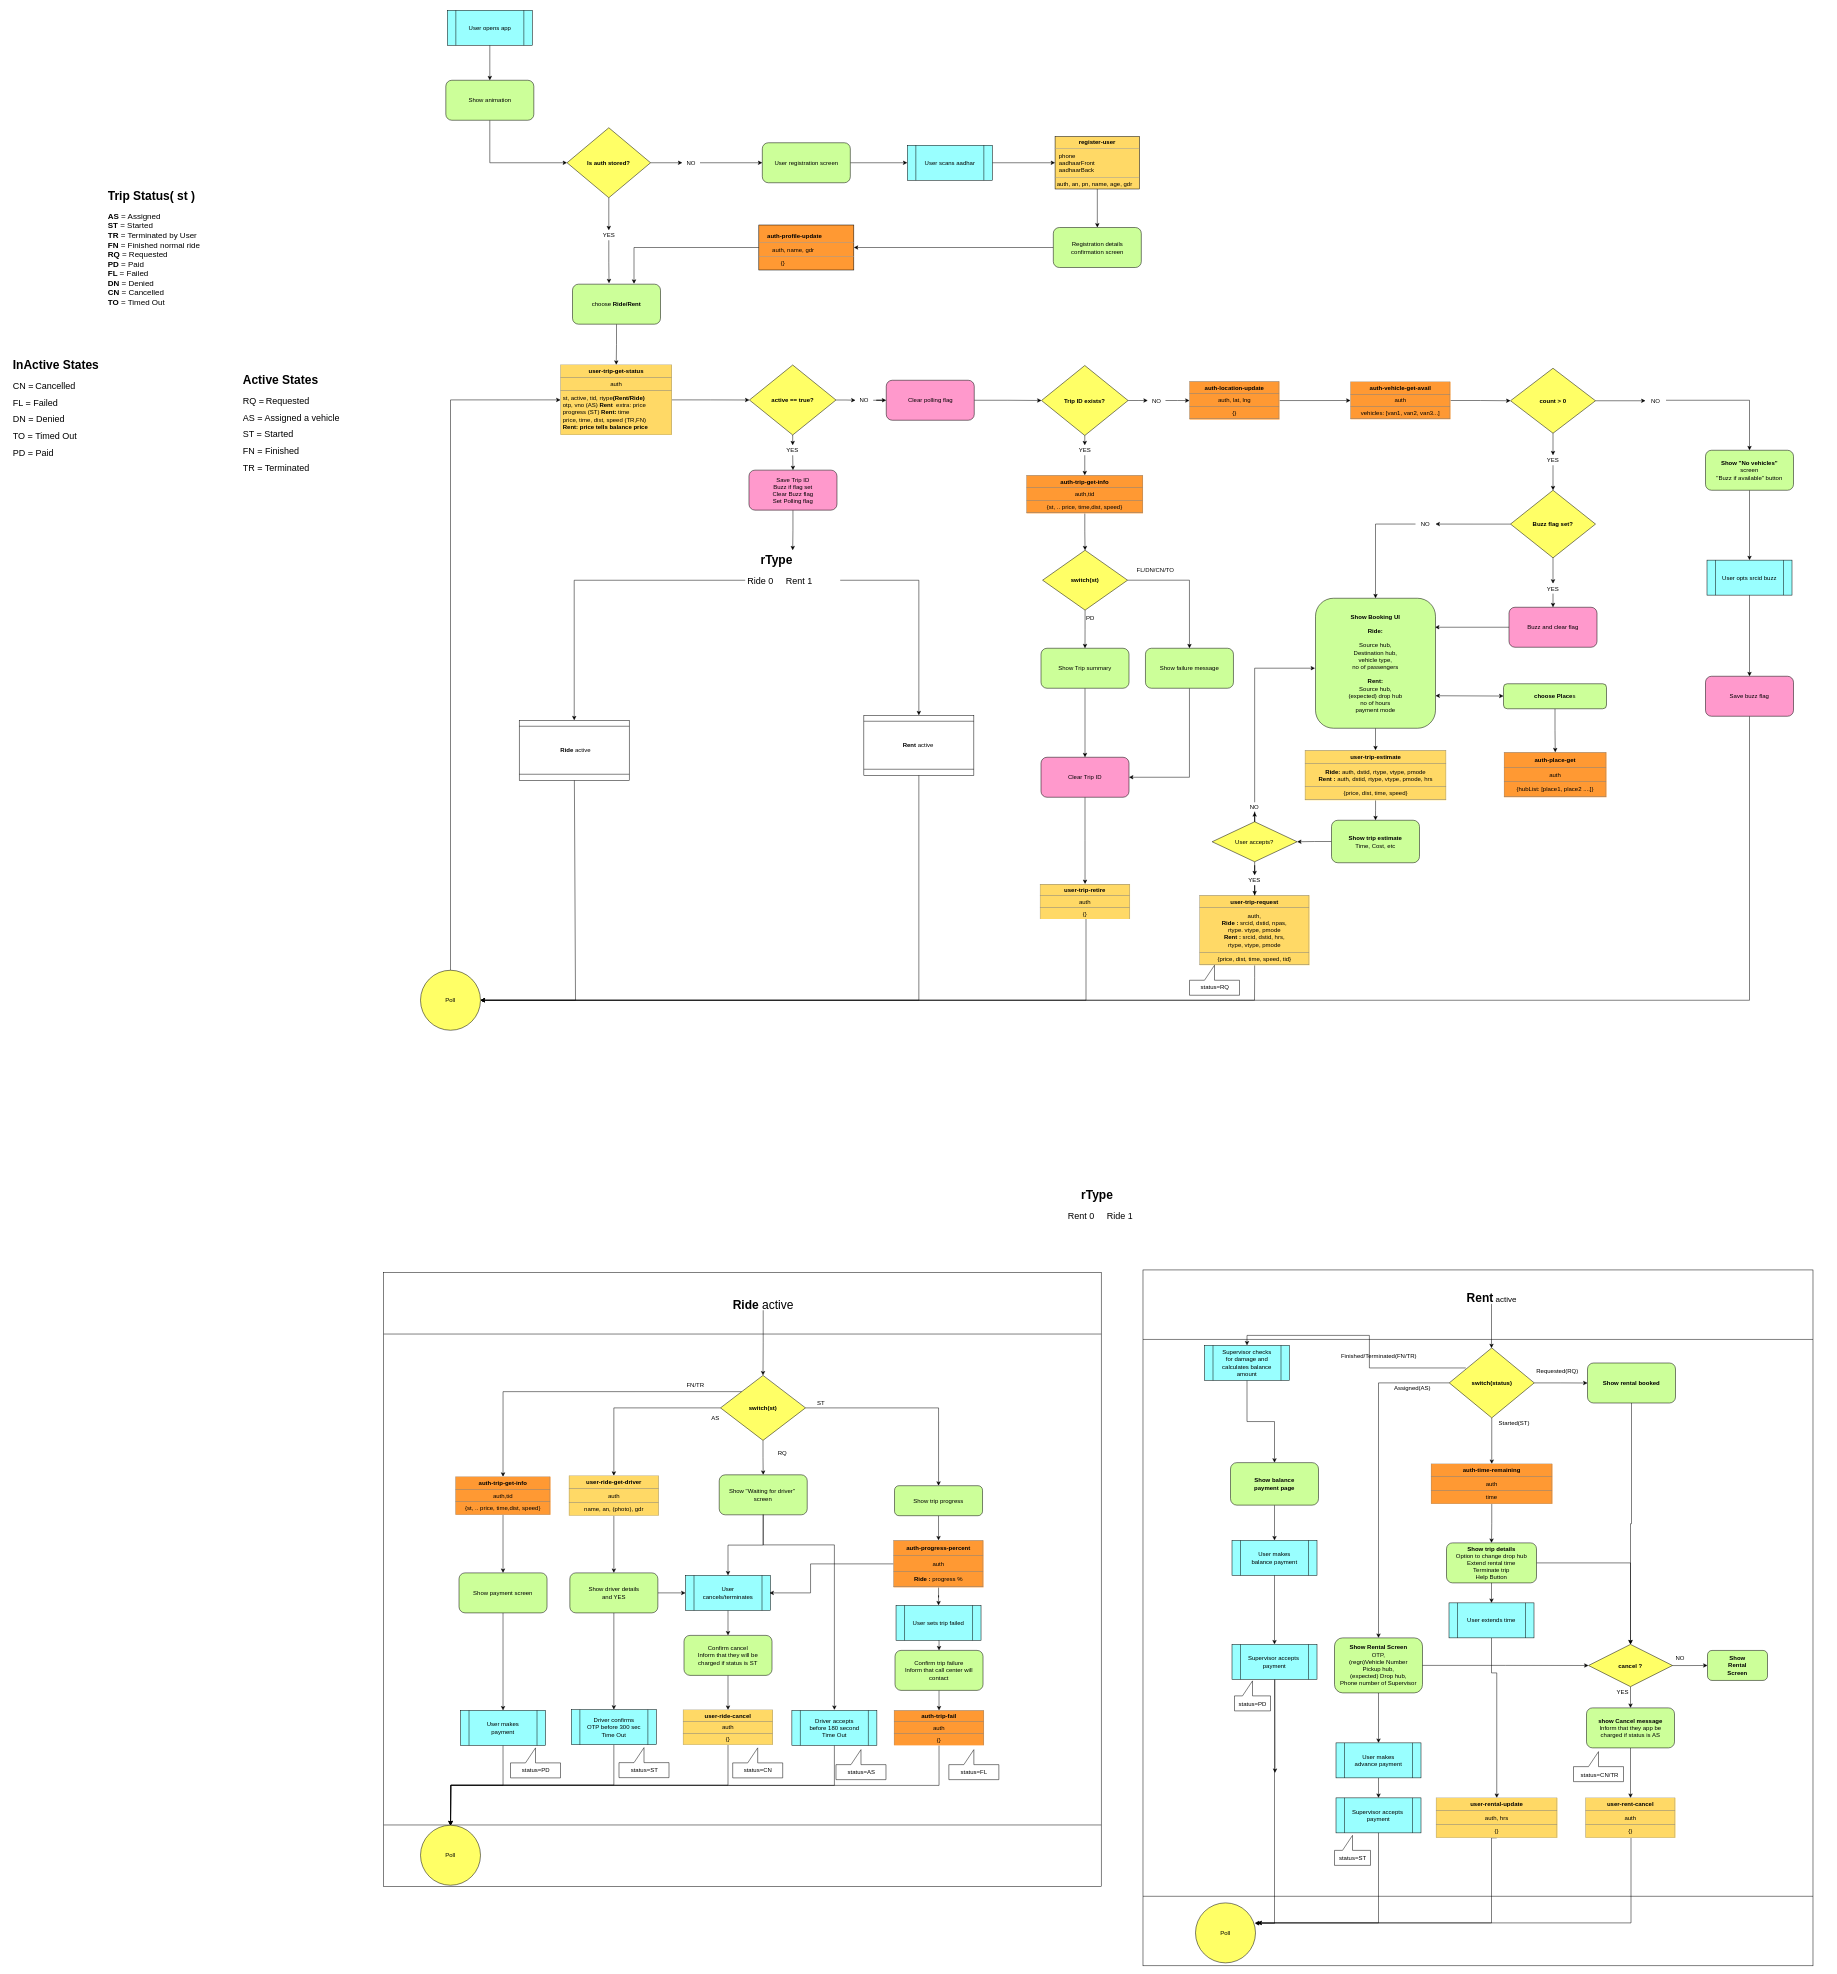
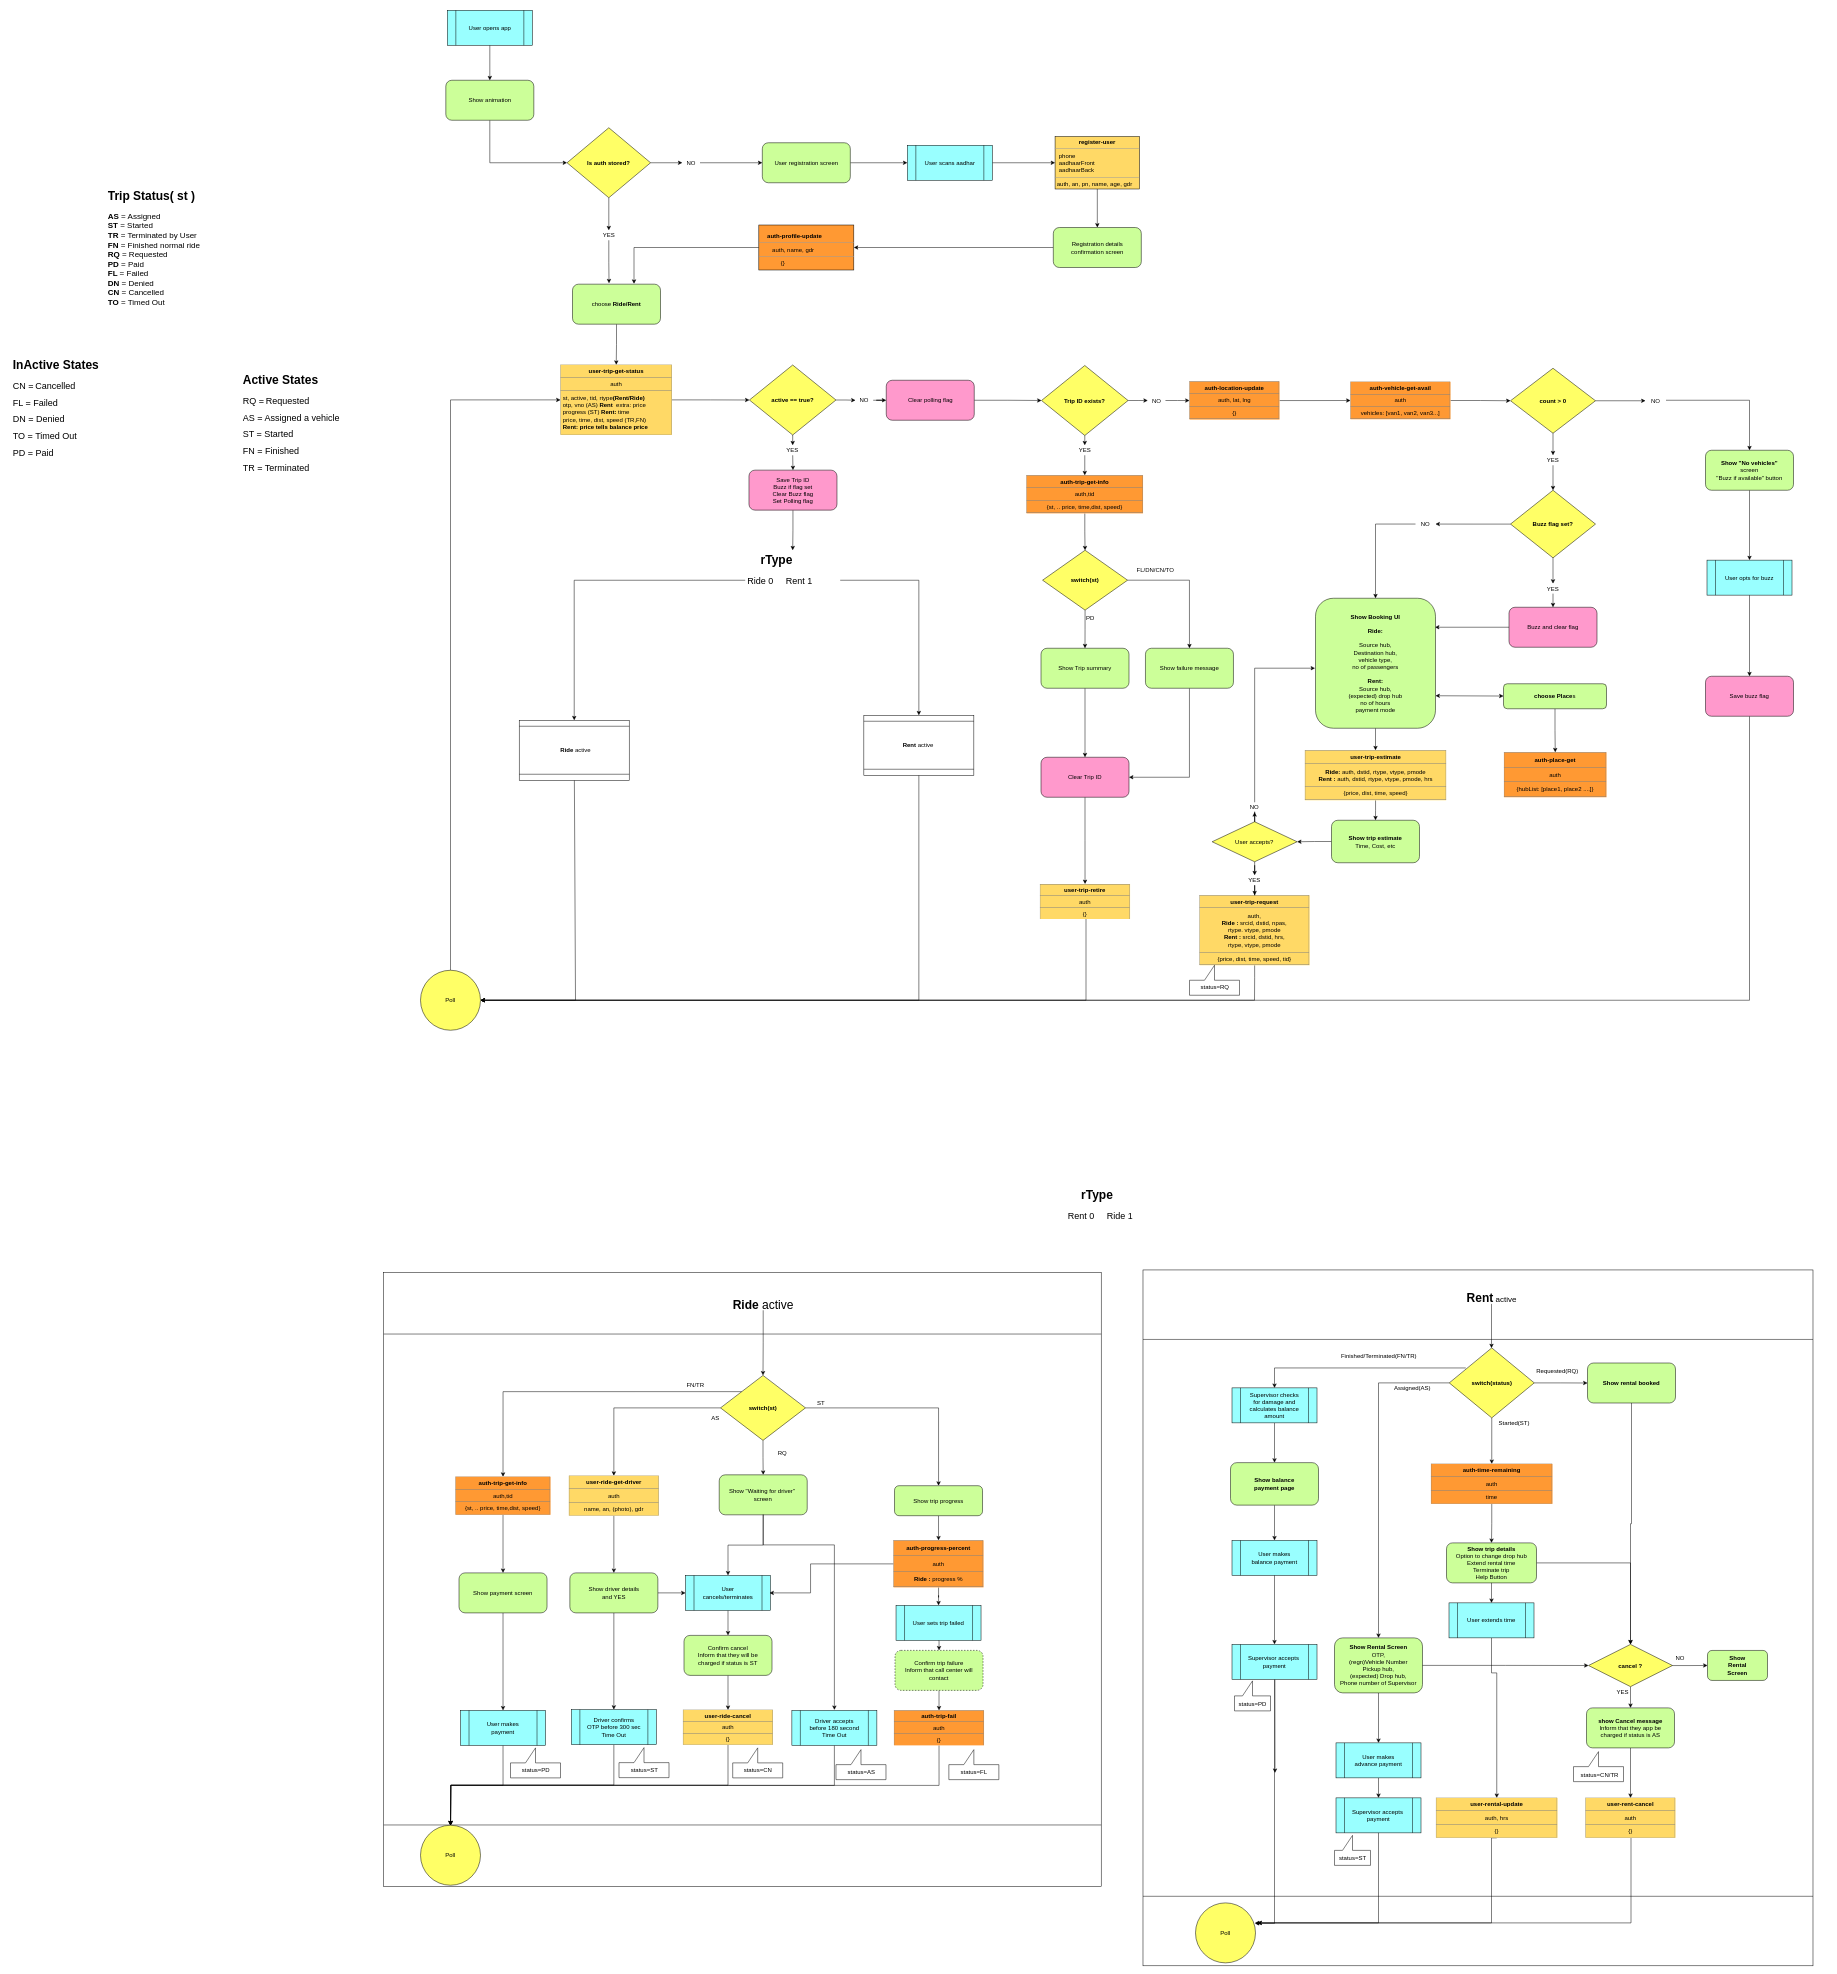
node "User opts srcid buzz": label "User opts srcid buzz" -> "User opts for buzz"
node "Supervisor checks for damage and calculates balance amount": moved (1247, 1363) -> (1274, 1405)
node "Confirm trip failure Inform that call center will contact": style solid -> dashed
